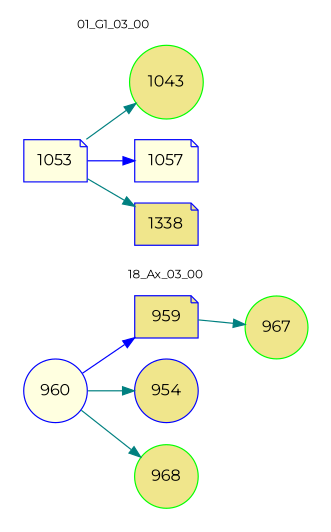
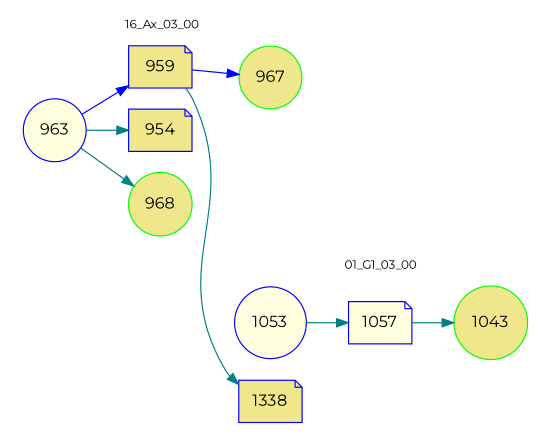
edge "1053" -> "1043": now "1057" -> "1043"
node "1053": shape note -> circle
edge "1053" -> "1057": color blue -> teal
edge "1053" -> "1338": now "959" -> "1338"
cluster "18_Ax_03_00": label "18_Ax_03_00" -> "16_Ax_03_00"
edge "959" -> "967": color teal -> blue
node "960": label "960" -> "963"
node "954": shape circle -> note
